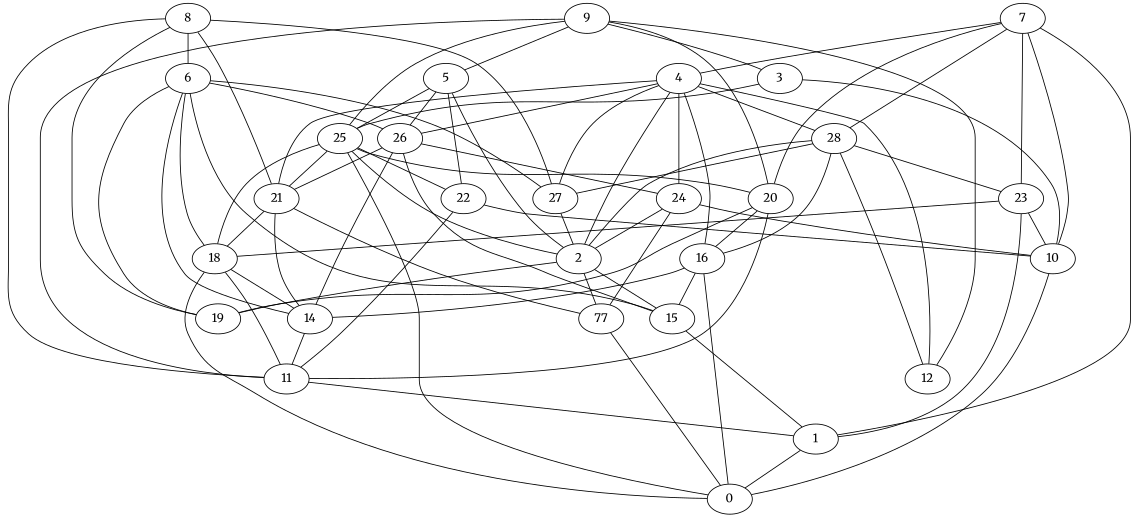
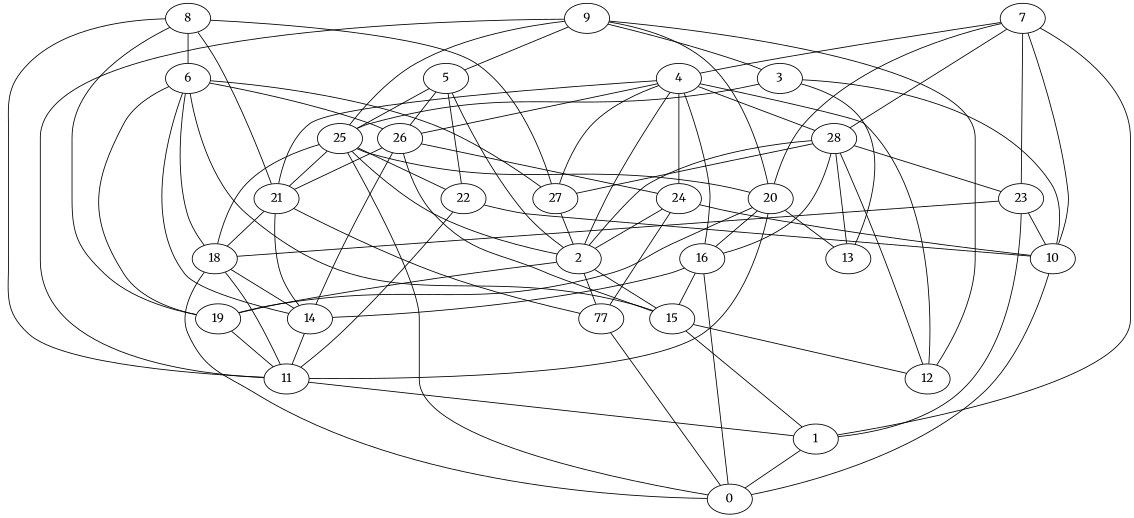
node "13": added
edge "19" -- "11": added
edge "15" -- "12": added
